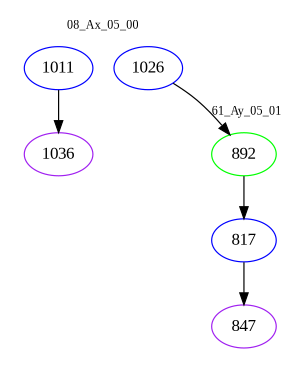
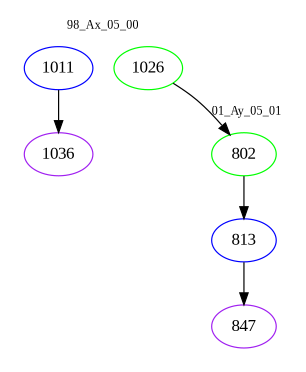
cluster "08_Ax_05_00": label "08_Ax_05_00" -> "98_Ax_05_00"
node "1026": color blue -> green
cluster "61_Ay_05_01": label "61_Ay_05_01" -> "01_Ay_05_01"
node "892": label "892" -> "802"
node "817": label "817" -> "813"
